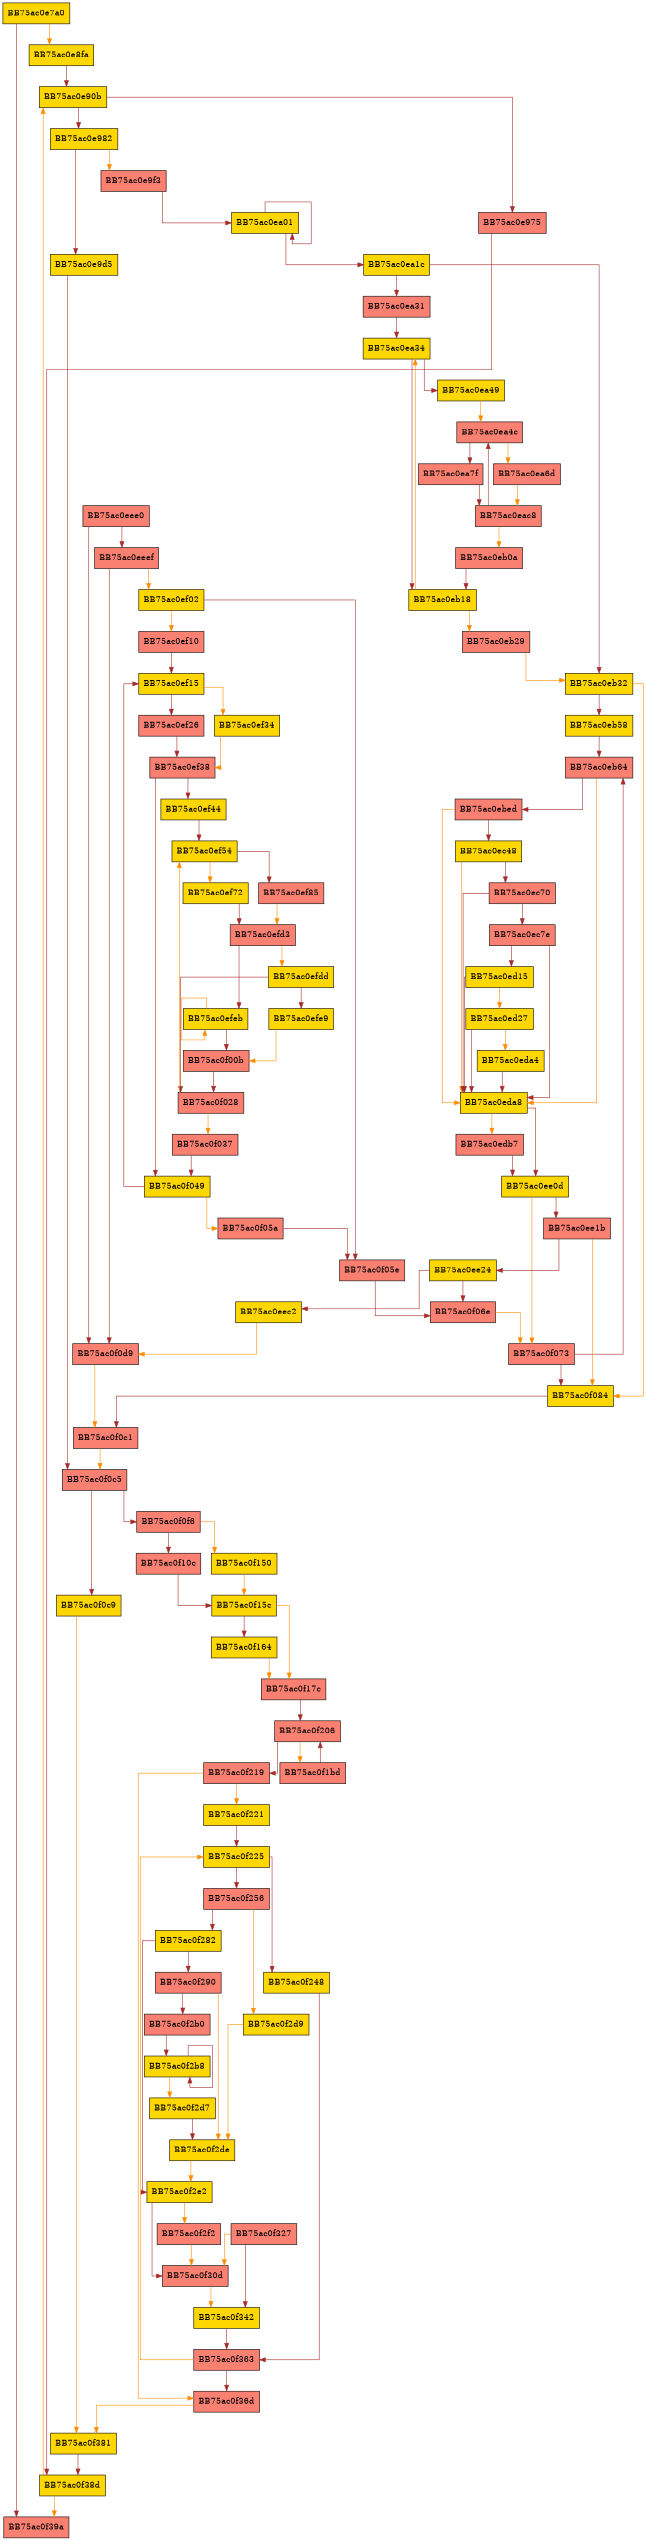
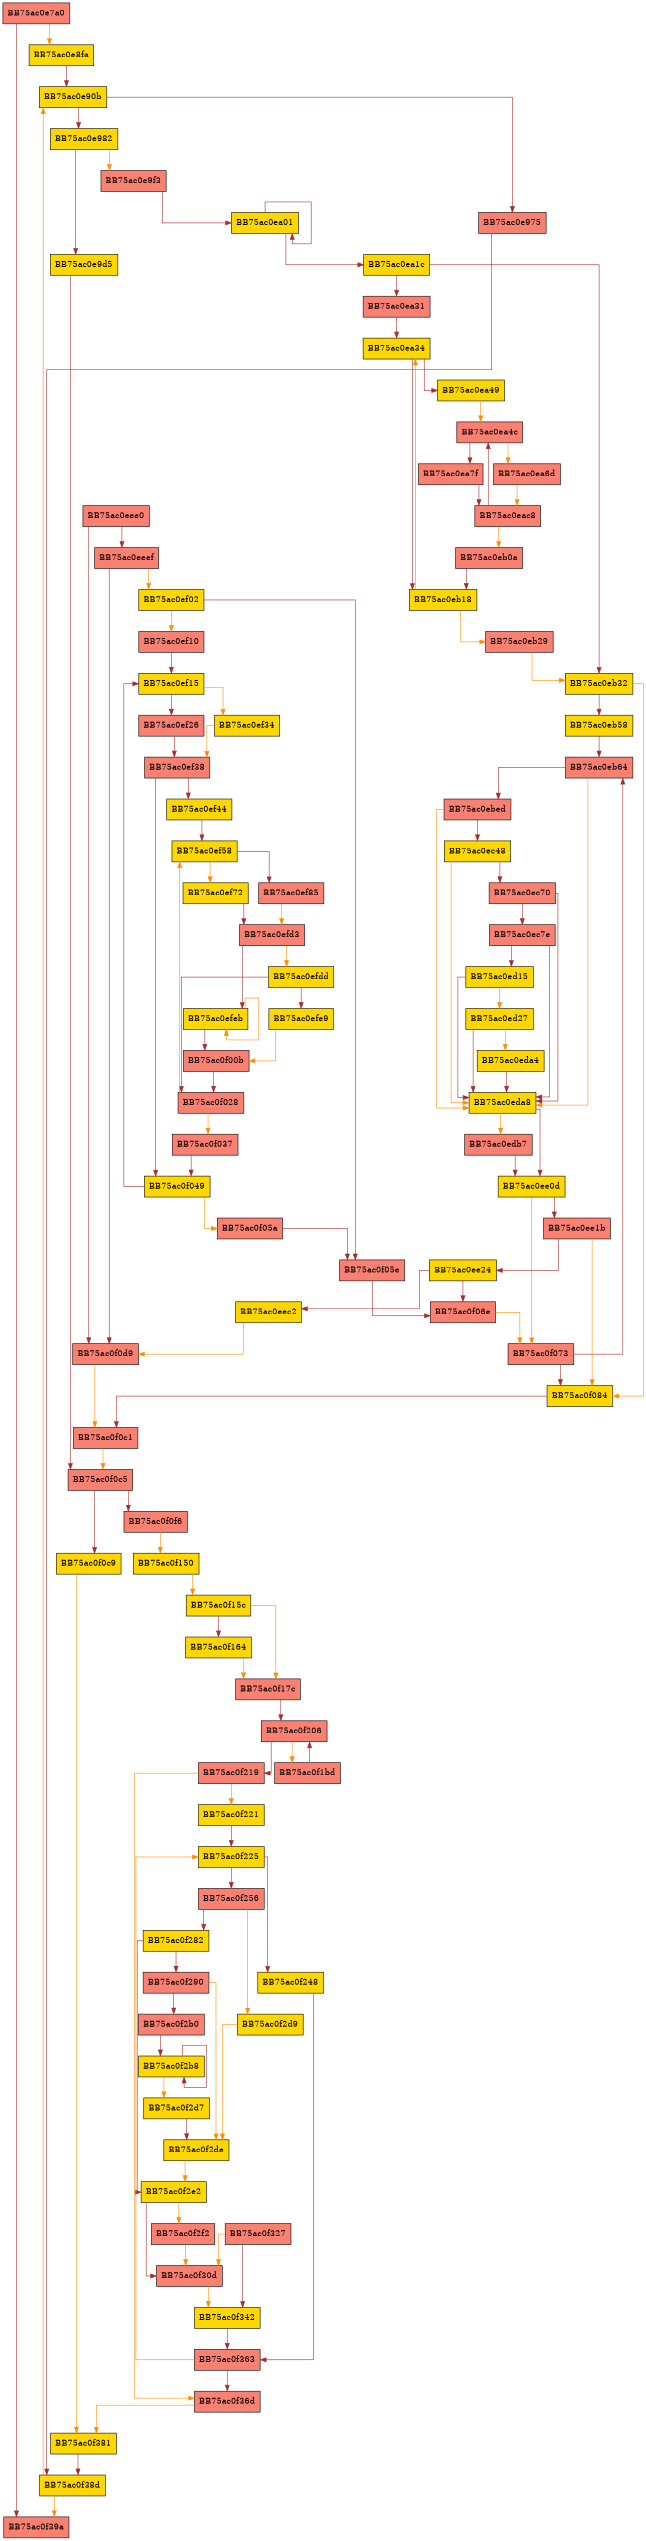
node "BB75ac0e7a0": fillcolor gold -> salmon
node "BB75ac0ef54": label "BB75ac0ef54" -> "BB75ac0ef58"
node "BB75ac0f10c": removed
